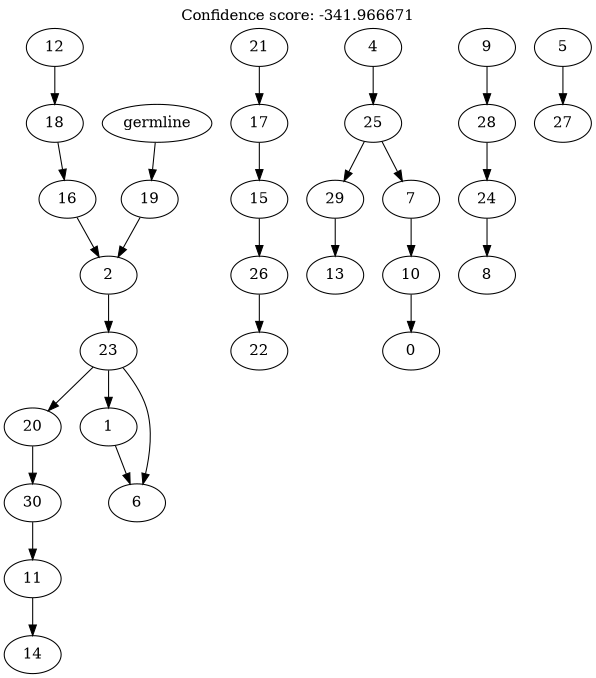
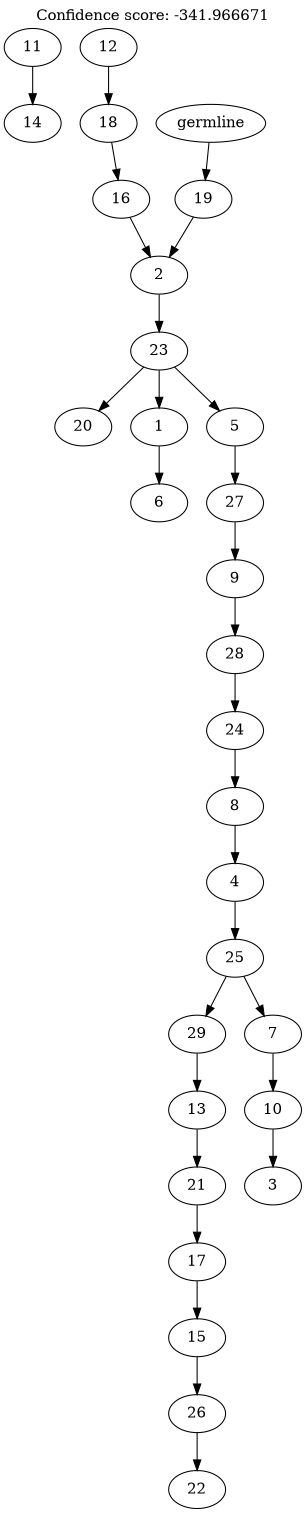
node "0": label "0" -> "3"
edge "23" -> "6": now "23" -> "5"
node "30": removed
edge "27" -> "9": added
edge "8" -> "4": added
edge "13" -> "21": added
